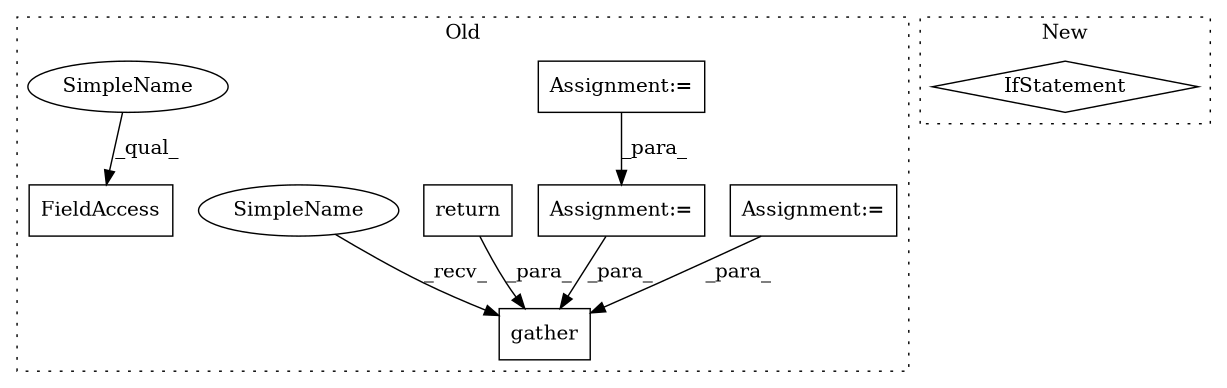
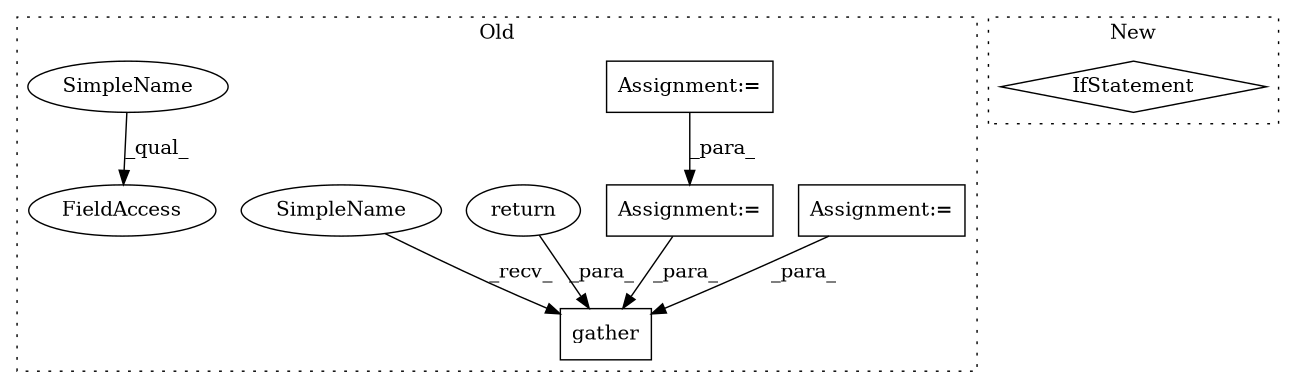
node "FieldAccess": shape box -> ellipse
node "return": shape box -> ellipse
